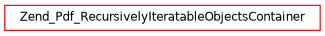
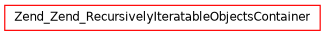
node "Zend_Pdf_RecursivelyIteratableObjectsContainer": label "Zend_Pdf_RecursivelyIteratableObjectsContainer" -> "Zend_Zend_RecursivelyIteratableObjectsContainer"
